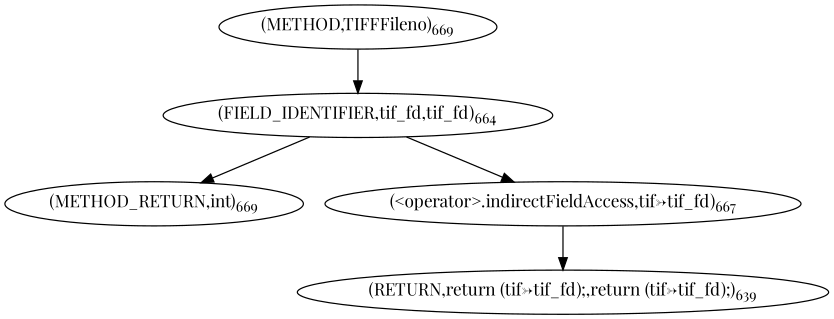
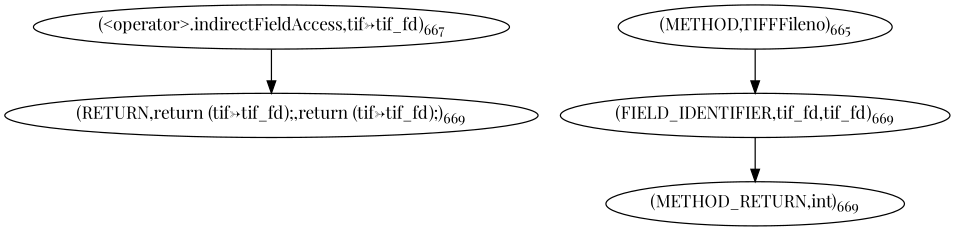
node "(METHOD,TIFFFileno)": text "669" -> "665"
node "(FIELD_IDENTIFIER,tif_fd,tif_fd)": text "664" -> "669"
edge "(FIELD_IDENTIFIER,tif_fd,tif_fd)" -> "(<operator>.indirectFieldAccess,tif->tif_fd)": removed
node "(RETURN,return (tif->tif_fd);,return (tif->tif_fd);)": text "639" -> "669"
